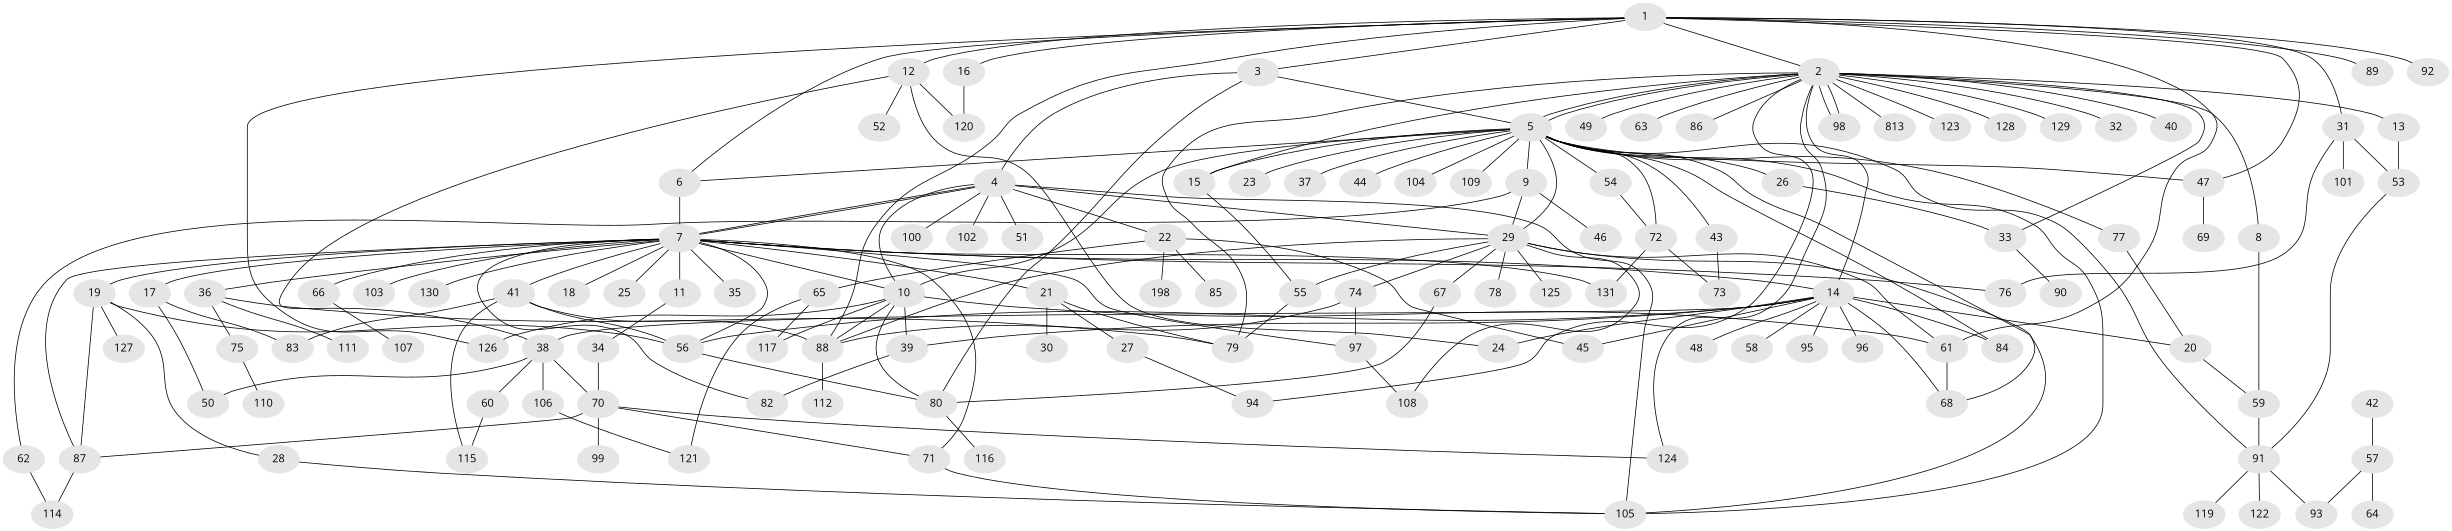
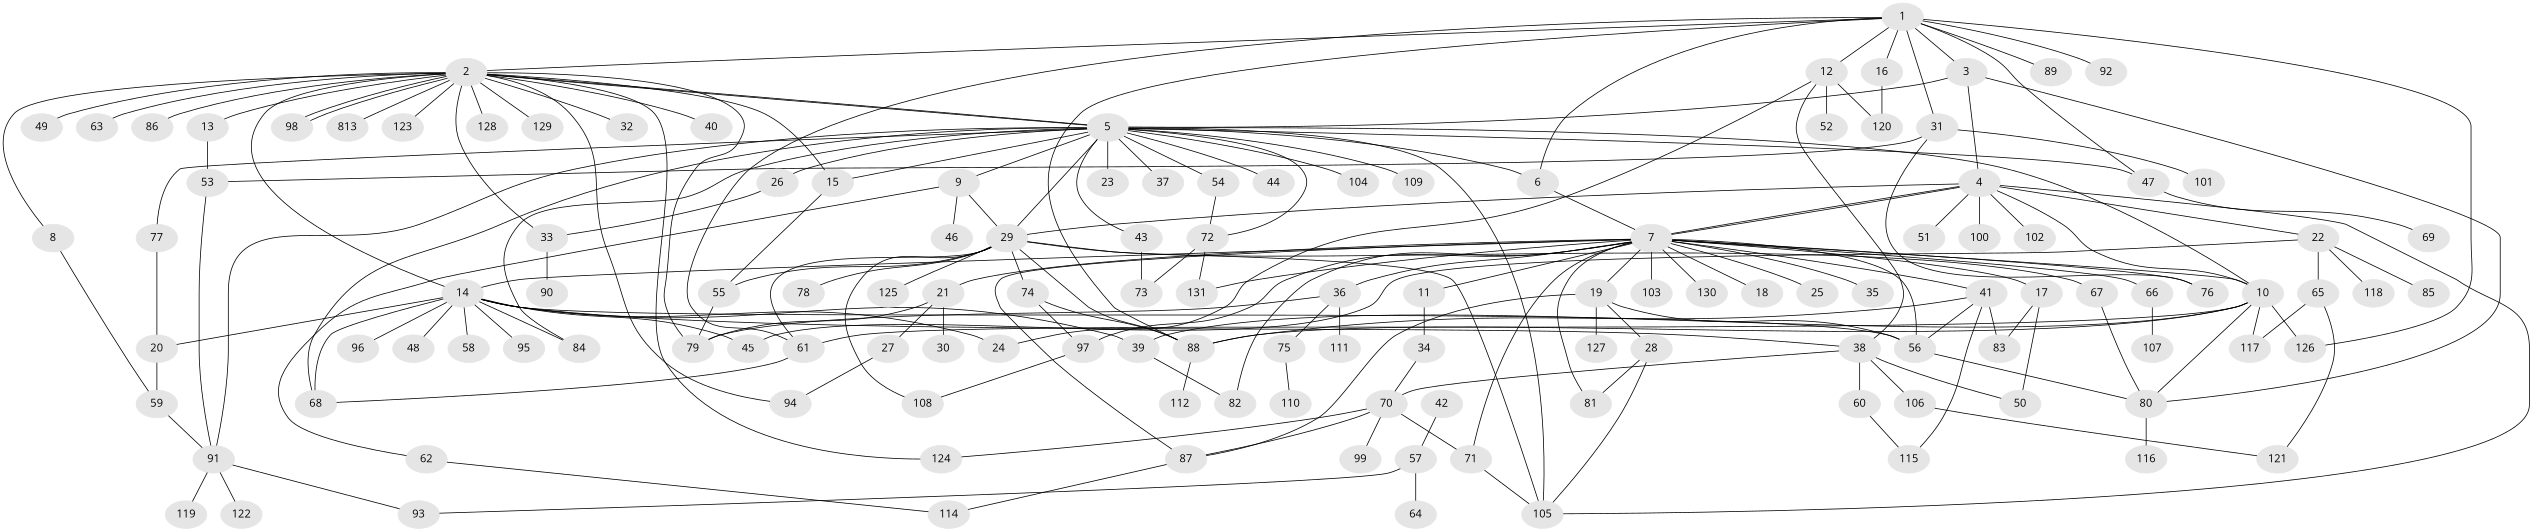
node "198": label "198" -> "118"
node "81": added
